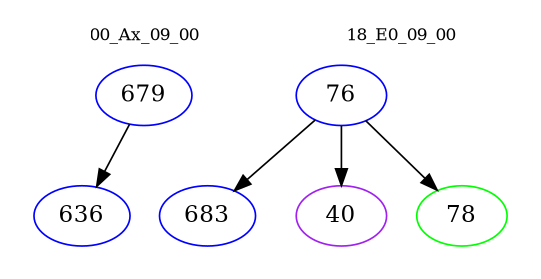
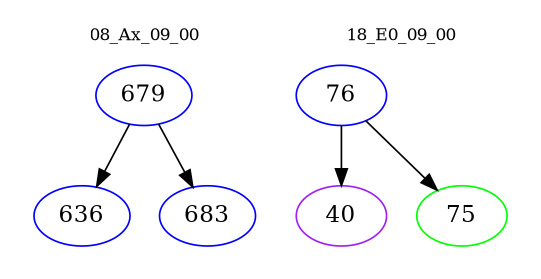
cluster "00_Ax_09_00": label "00_Ax_09_00" -> "08_Ax_09_00"
edge "76" -> "683": now "679" -> "683"
node "78": label "78" -> "75"
